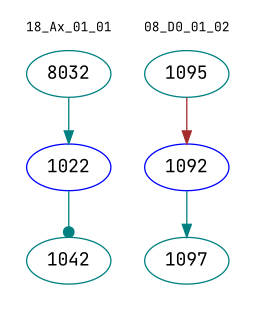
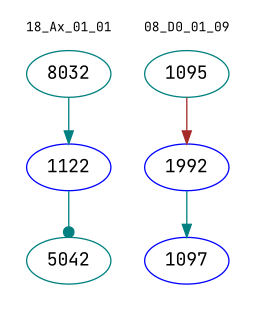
cluster "08_D0_01_02": label "08_D0_01_02" -> "08_D0_01_09"
node "1022": label "1022" -> "1122"
node "1092": label "1092" -> "1992"
node "1042": label "1042" -> "5042"
node "1097": color teal -> blue
